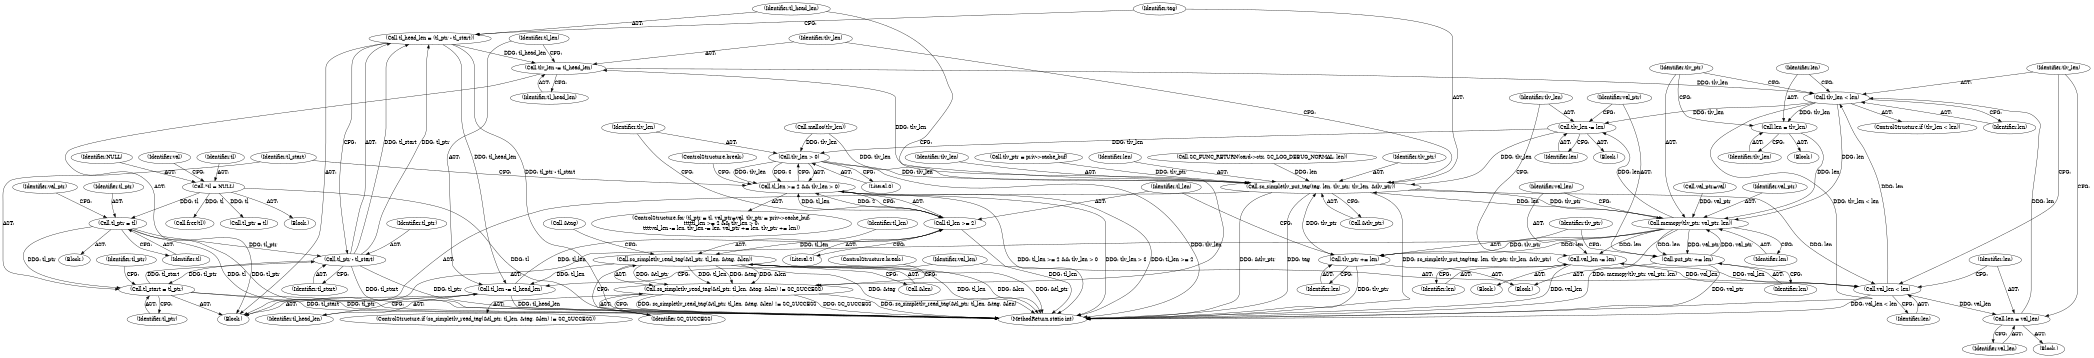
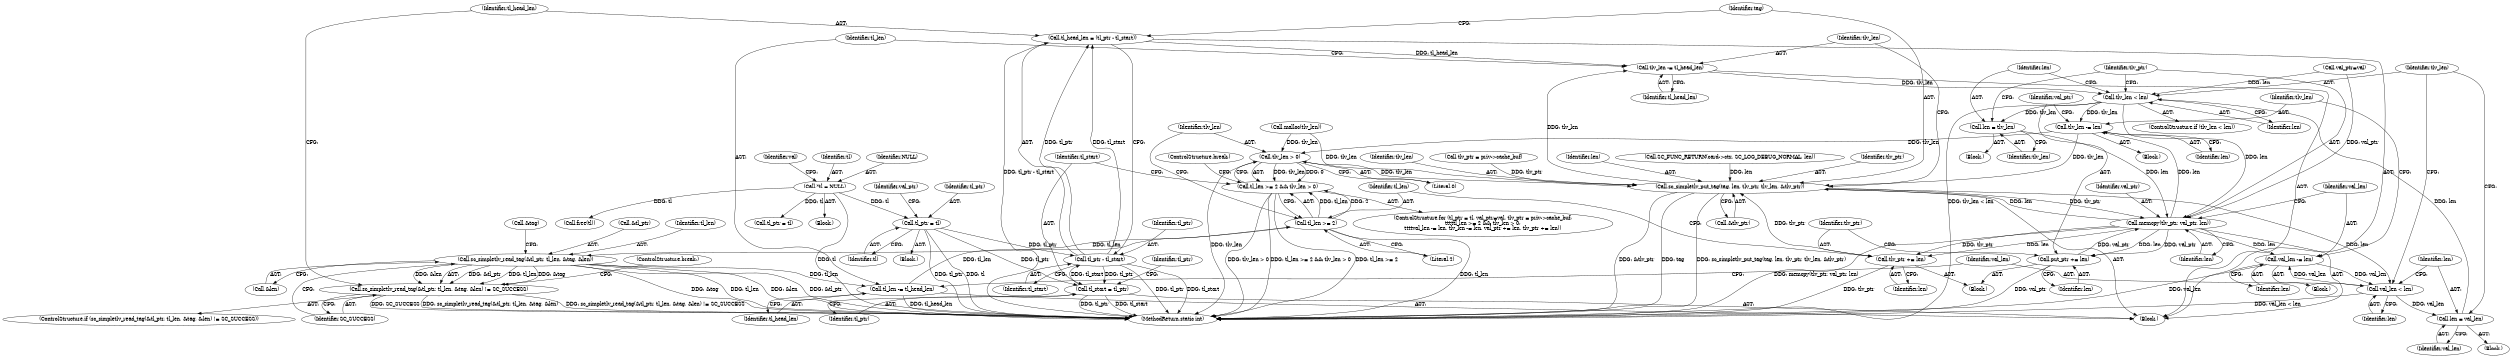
edge "(Call,tl_head_len = (tl_ptr - tl_start))" -> "(Call,tl_len -= tl_head_len)": removed, label "DDG: tl_head_len"
edge "(Call,val_len < len)" -> "(Call,tlv_len < len)": now "(Call,val_ptr=val)" -> "(Call,tlv_len < len)"
node "(Call,&tl_ptr)": added
